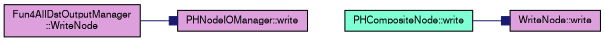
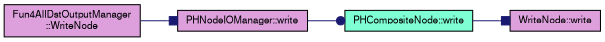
edge "PHNodeIOManager::write" -> "PHCompositeNode::write": added
